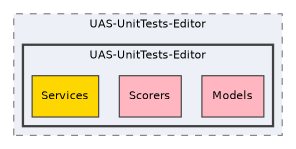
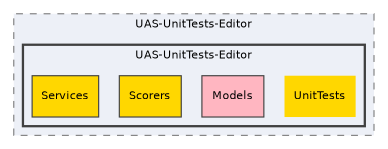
node "Scorers": fillcolor lightpink -> gold
node "UnitTests": added
